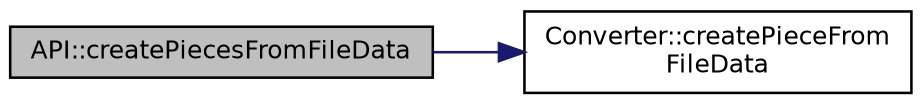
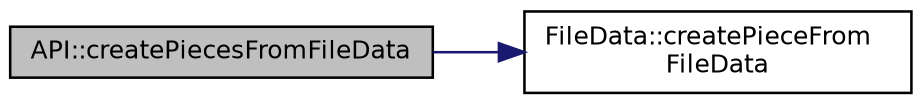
node "Converter::createPieceFrom FileData": label "Converter::createPieceFrom FileData" -> "FileData::createPieceFrom FileData"
